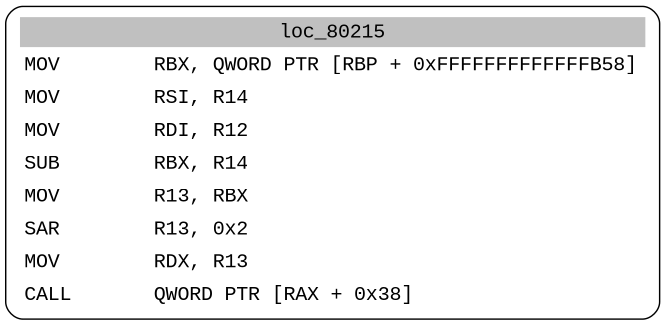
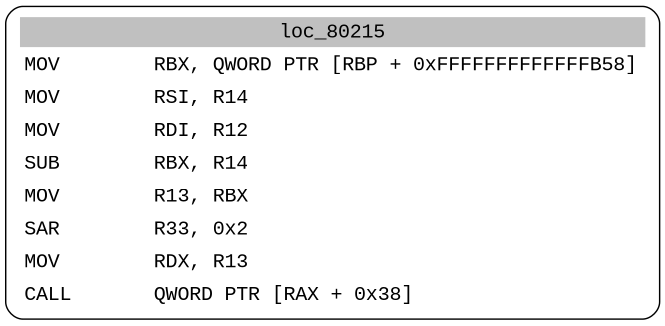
node "loc_80215": text "SAR        R13, 0x2" -> "SAR        R33, 0x2"
